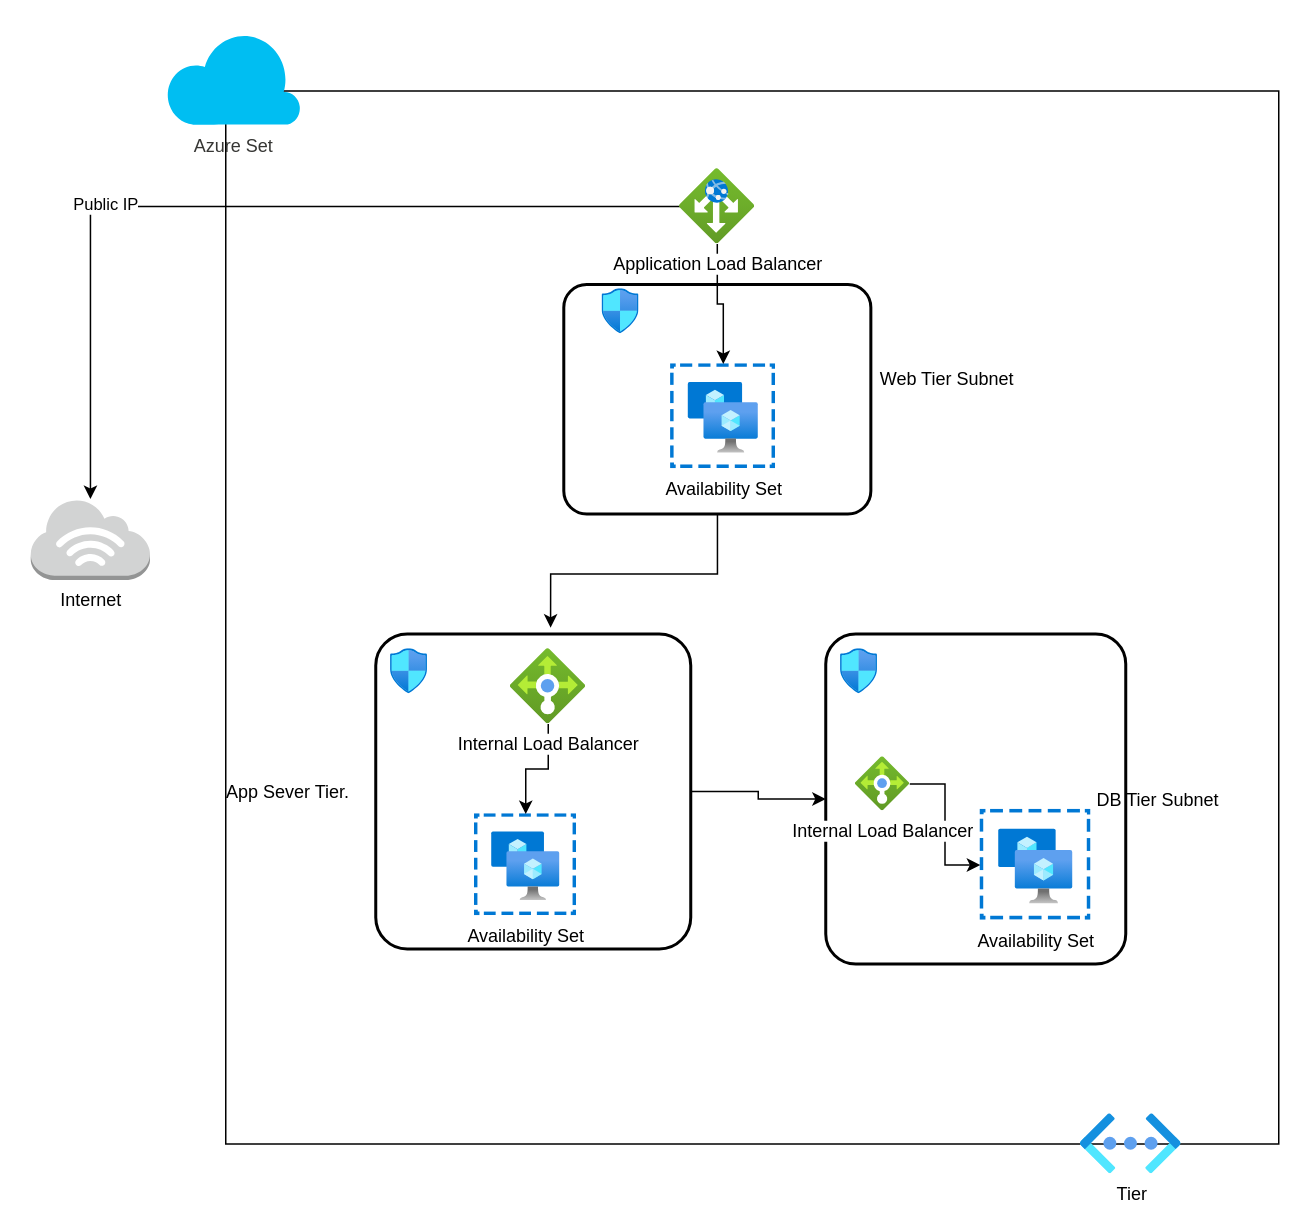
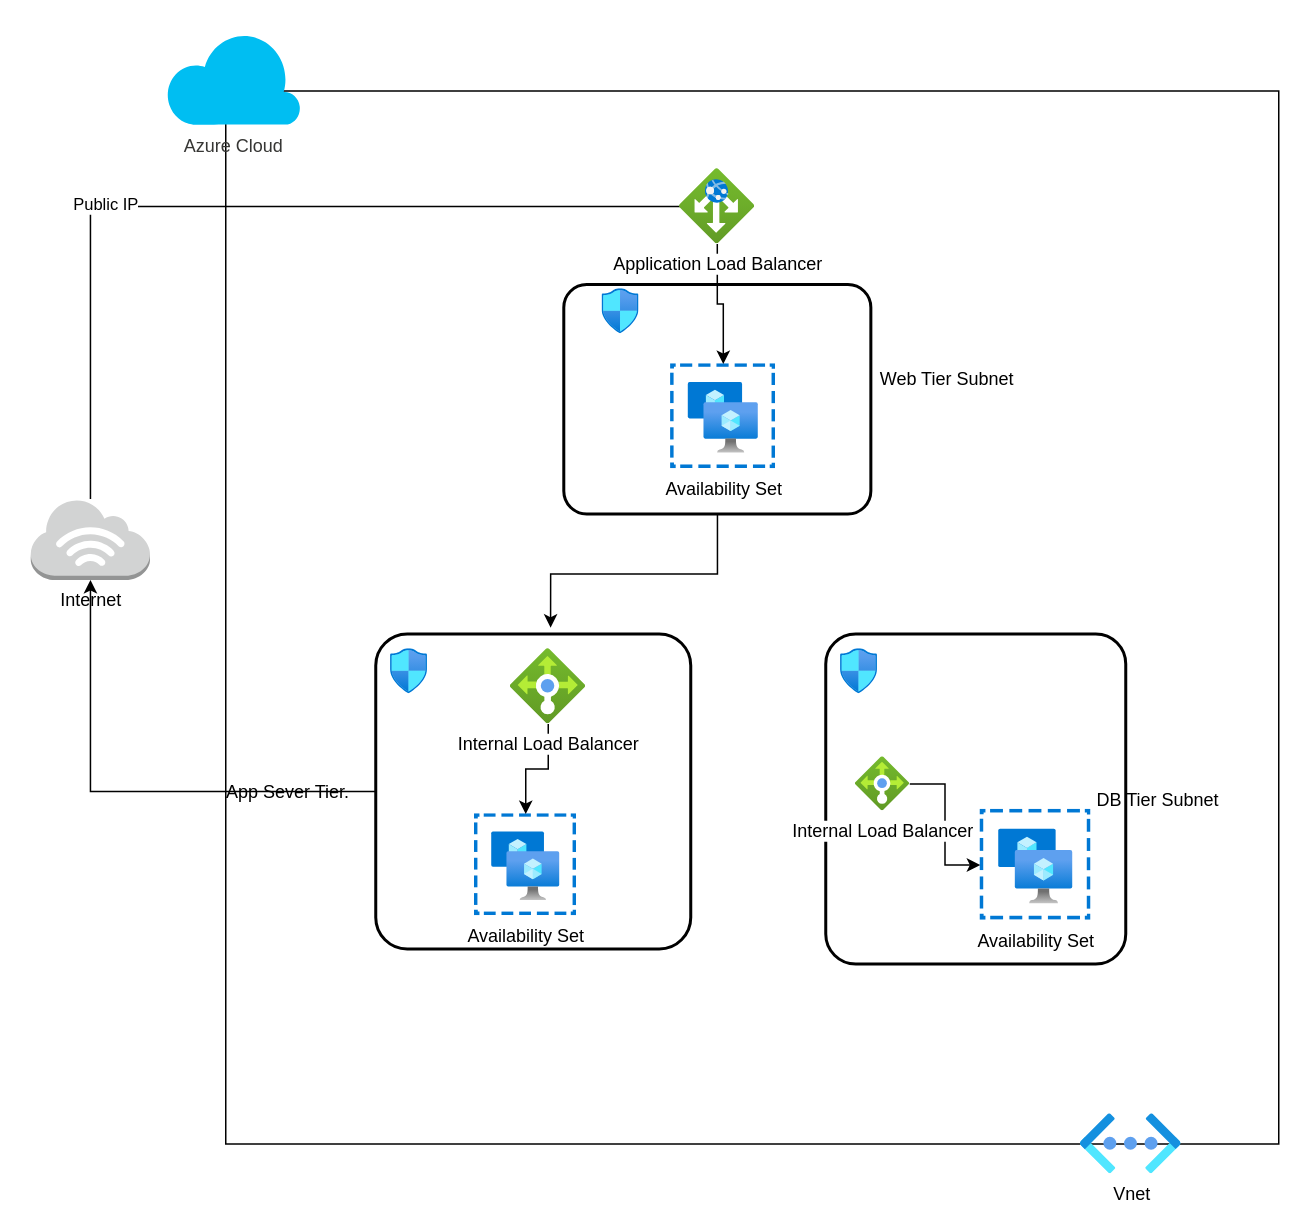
node "Azure Set": label "Azure Set" -> "Azure Cloud"
edge "Application Load Balancer" -> "Internet": arrowhead classic -> none
edge "App Sever Tier." -> "DB Tier Subnet": now "App Sever Tier." -> "Internet"
node "Tier": label "Tier" -> "Vnet"
